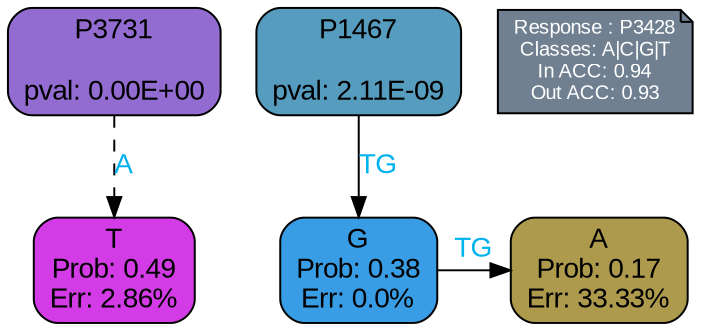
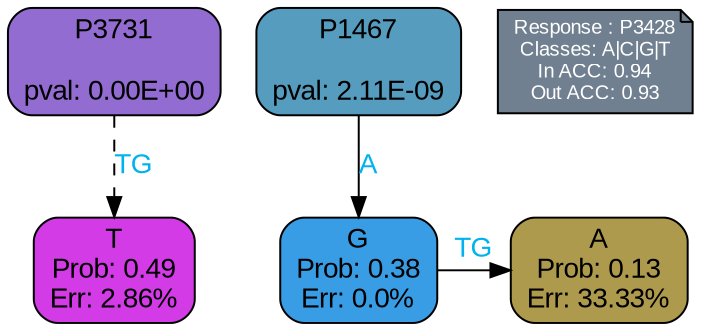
edge "P3731 pval: 0.00E+00" -> "T Prob: 0.49 Err: 2.86%": label "A" -> "TG"
edge "P1467 pval: 2.11E-09" -> "G Prob: 0.38 Err: 0.0%": label "TG" -> "A"
node "A Prob: 0.17 Err: 33.33%": label "A Prob: 0.17 Err: 33.33%" -> "A Prob: 0.13 Err: 33.33%"
